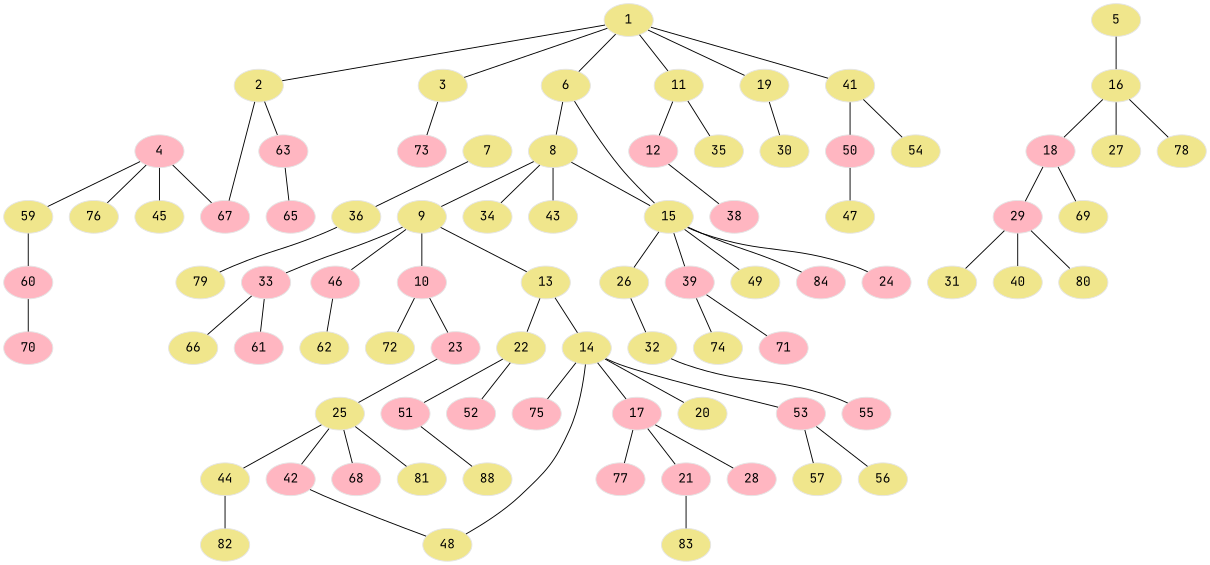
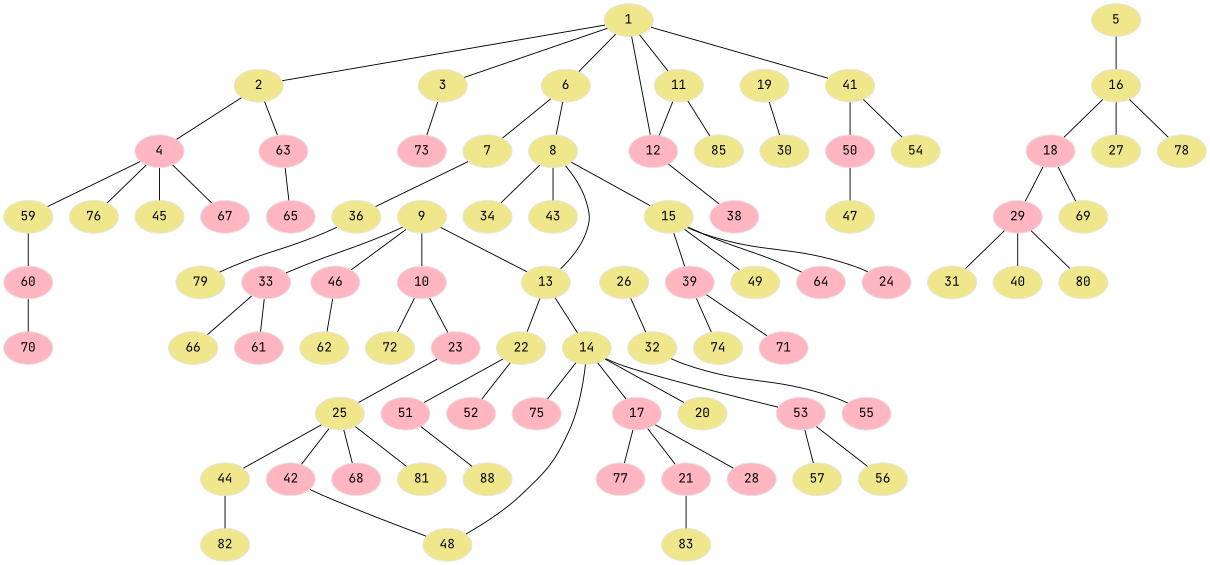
edge "1" -- "19": now "1" -- "12"
edge "2" -- "67": now "2" -- "4"
node "35": label "35" -> "85"
edge "6" -- "15": now "6" -- "7"
edge "8" -- "9": now "8" -- "13"
edge "15" -- "26": removed
node "84": label "84" -> "64"
